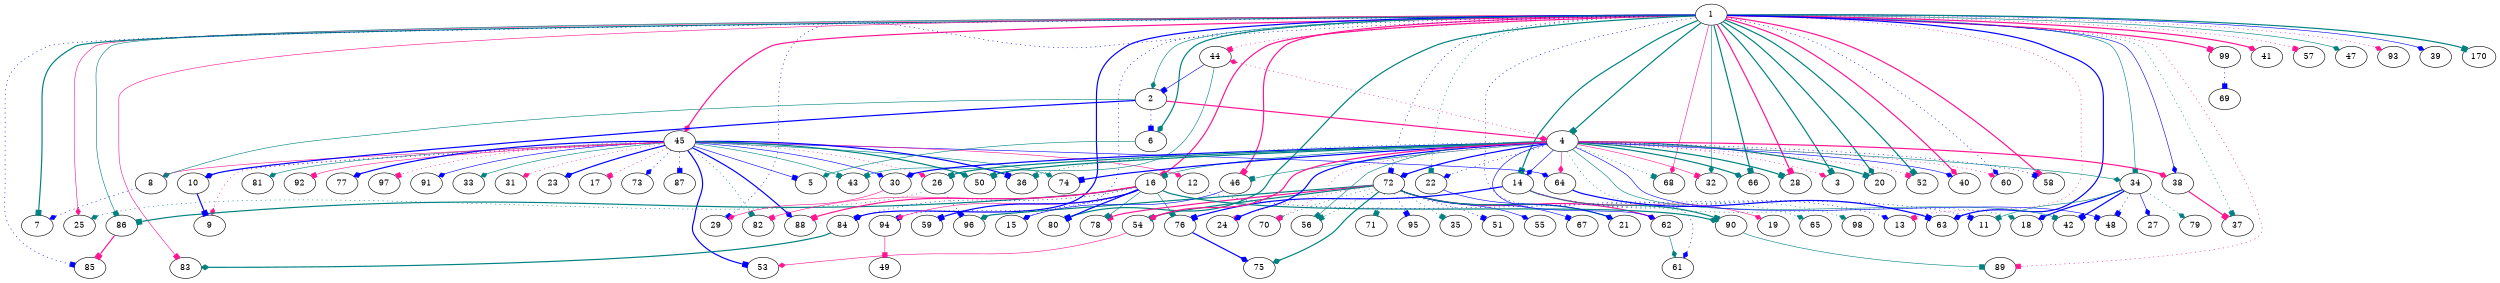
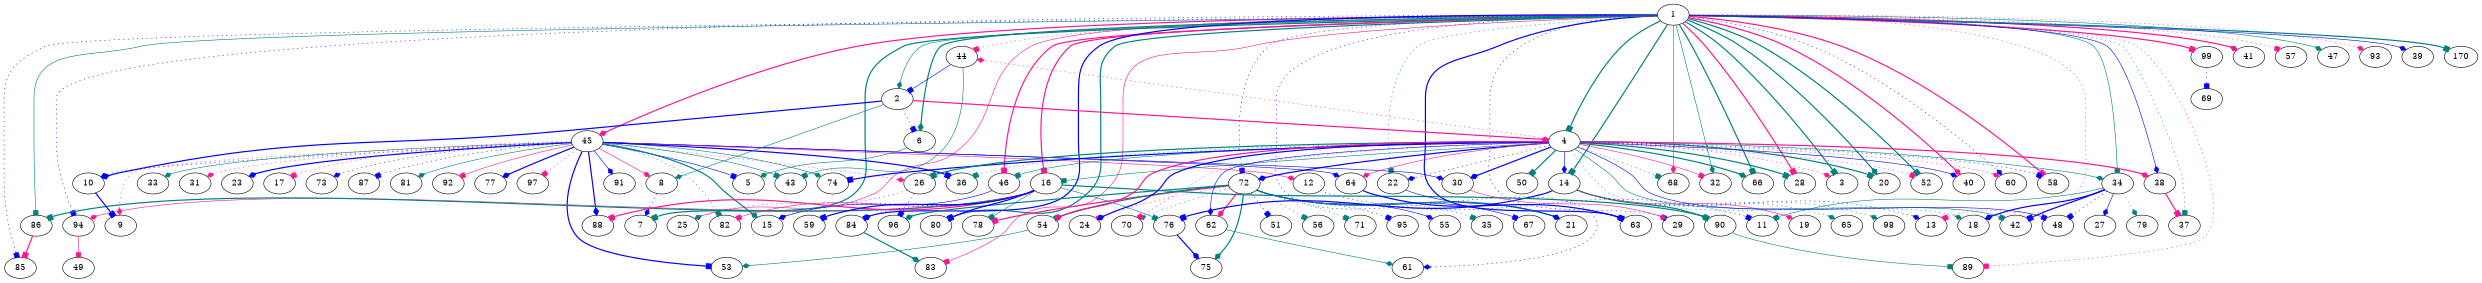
edge "45" -> "50": now "45" -> "15"
edge "4" -> "56": removed
edge "54" -> "53": color deeppink -> teal
